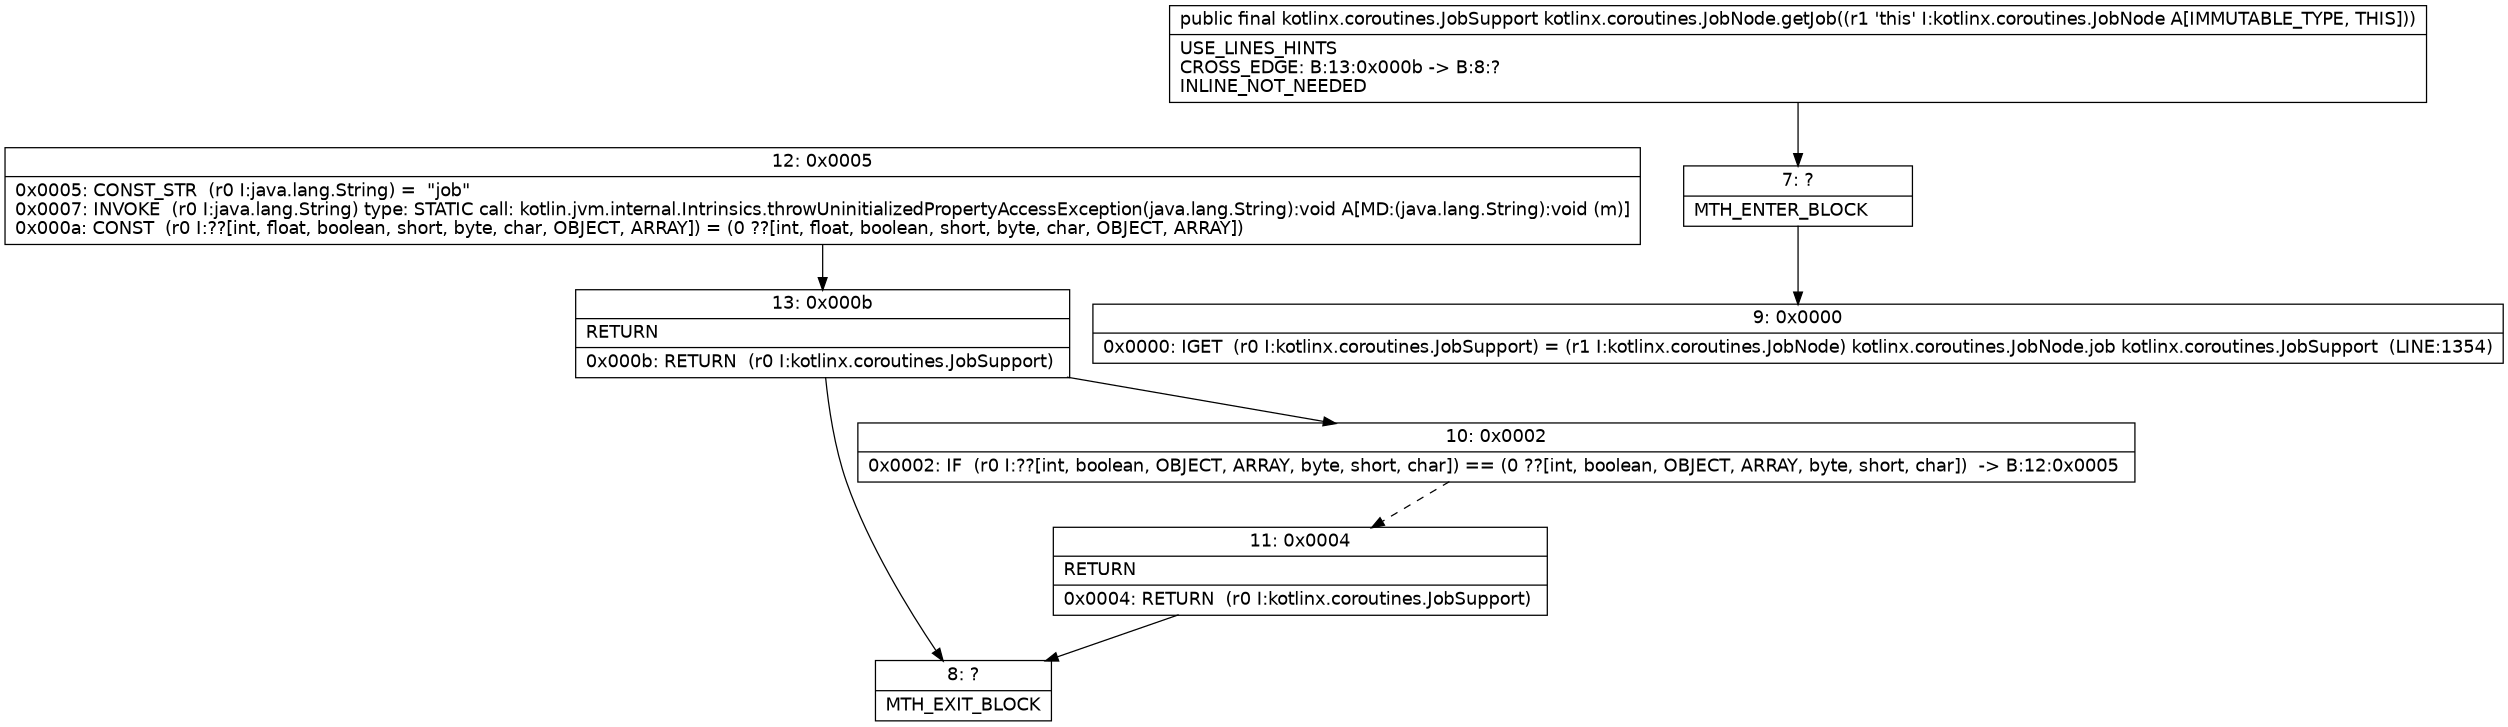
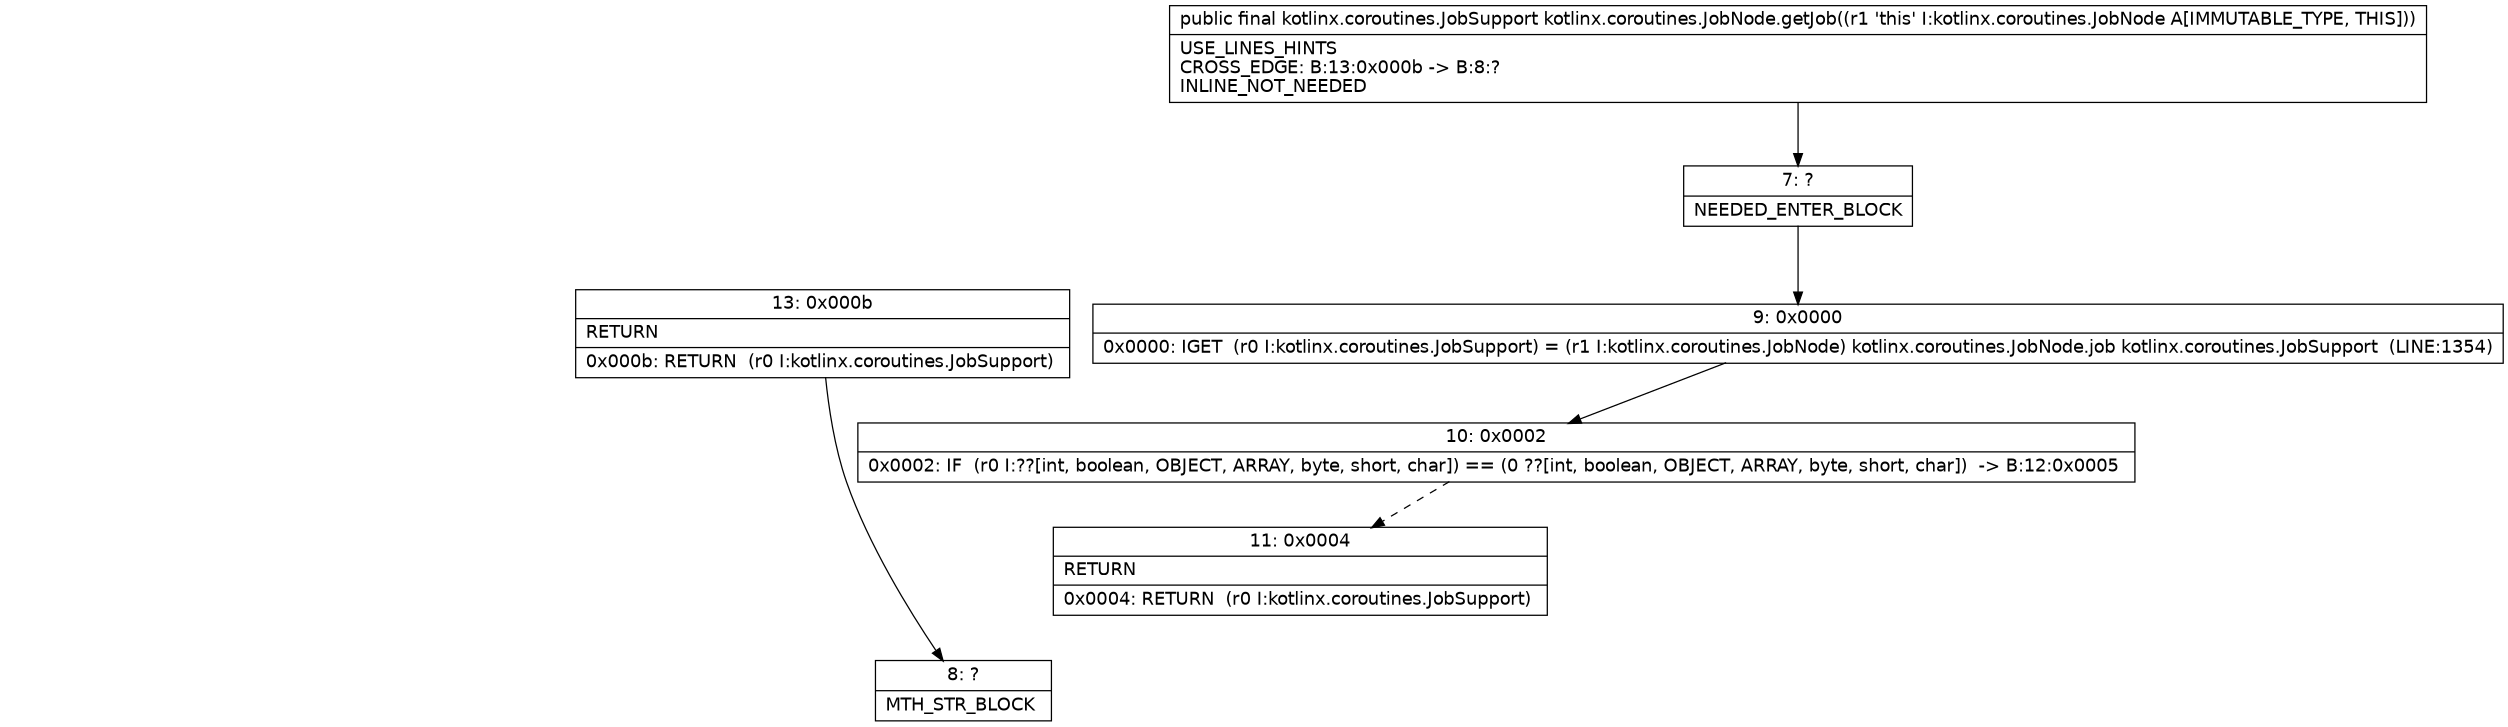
node "12: 0x0005": removed
node "7: ?": text "MTH_ENTER_BLOCK" -> "NEEDED_ENTER_BLOCK"
edge "13: 0x000b" -> "10: 0x0002": now "9: 0x0000" -> "10: 0x0002"
edge "11: 0x0004" -> "8: ?": removed
node "8: ?": text "MTH_EXIT_BLOCK" -> "MTH_STR_BLOCK"
